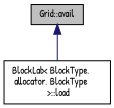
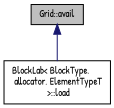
node "BlockLab< BlockType, allocator, BlockType >::load": label "BlockLab< BlockType, allocator, BlockType >::load" -> "BlockLab< BlockType, allocator, ElementTypeT >::load"
